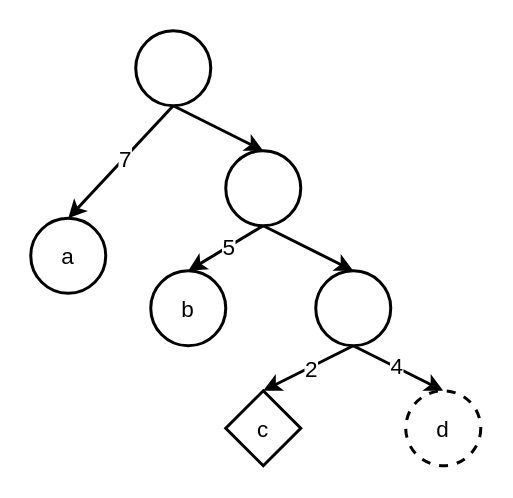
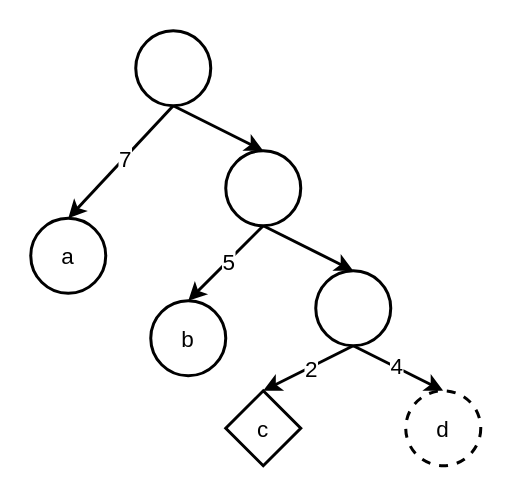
node "b": moved (188, 308) -> (188, 338)
